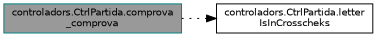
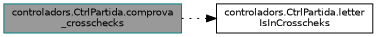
node "controladors.CtrlPartida.comprova _comprova": label "controladors.CtrlPartida.comprova _comprova" -> "controladors.CtrlPartida.comprova _crosschecks"
